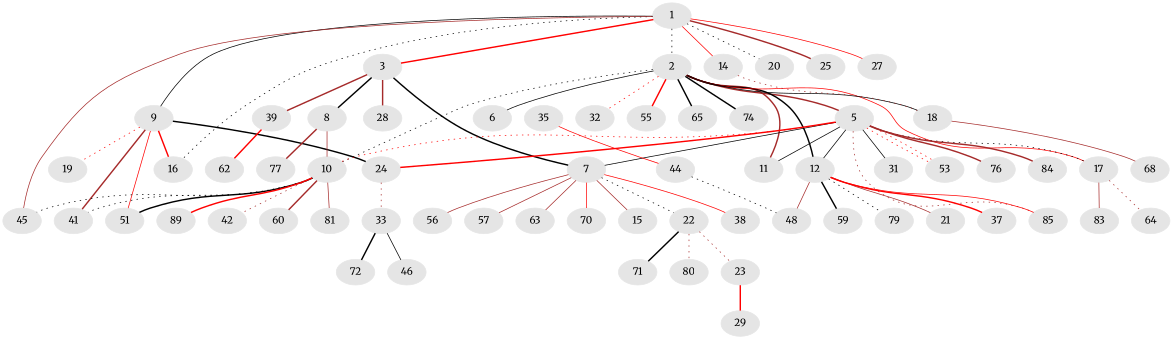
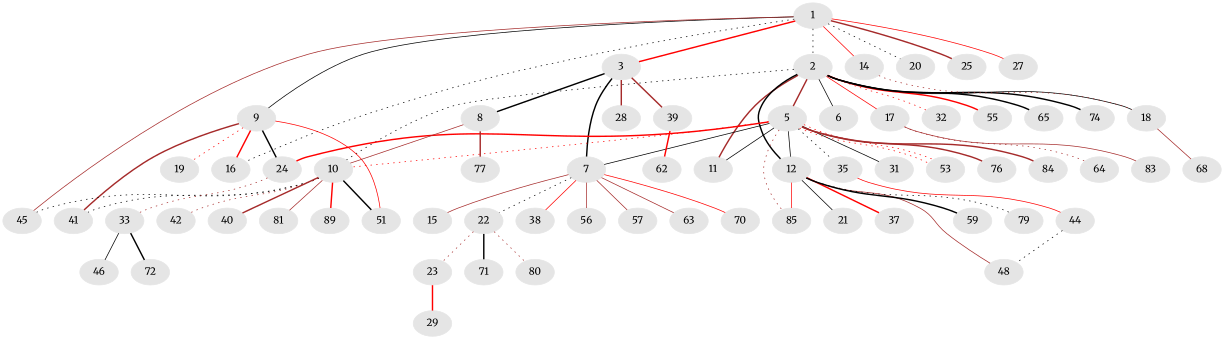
edge "5" -- "17": now "5" -- "35"
edge "12" -- "21": color brown -> black
node "60": label "60" -> "40"
